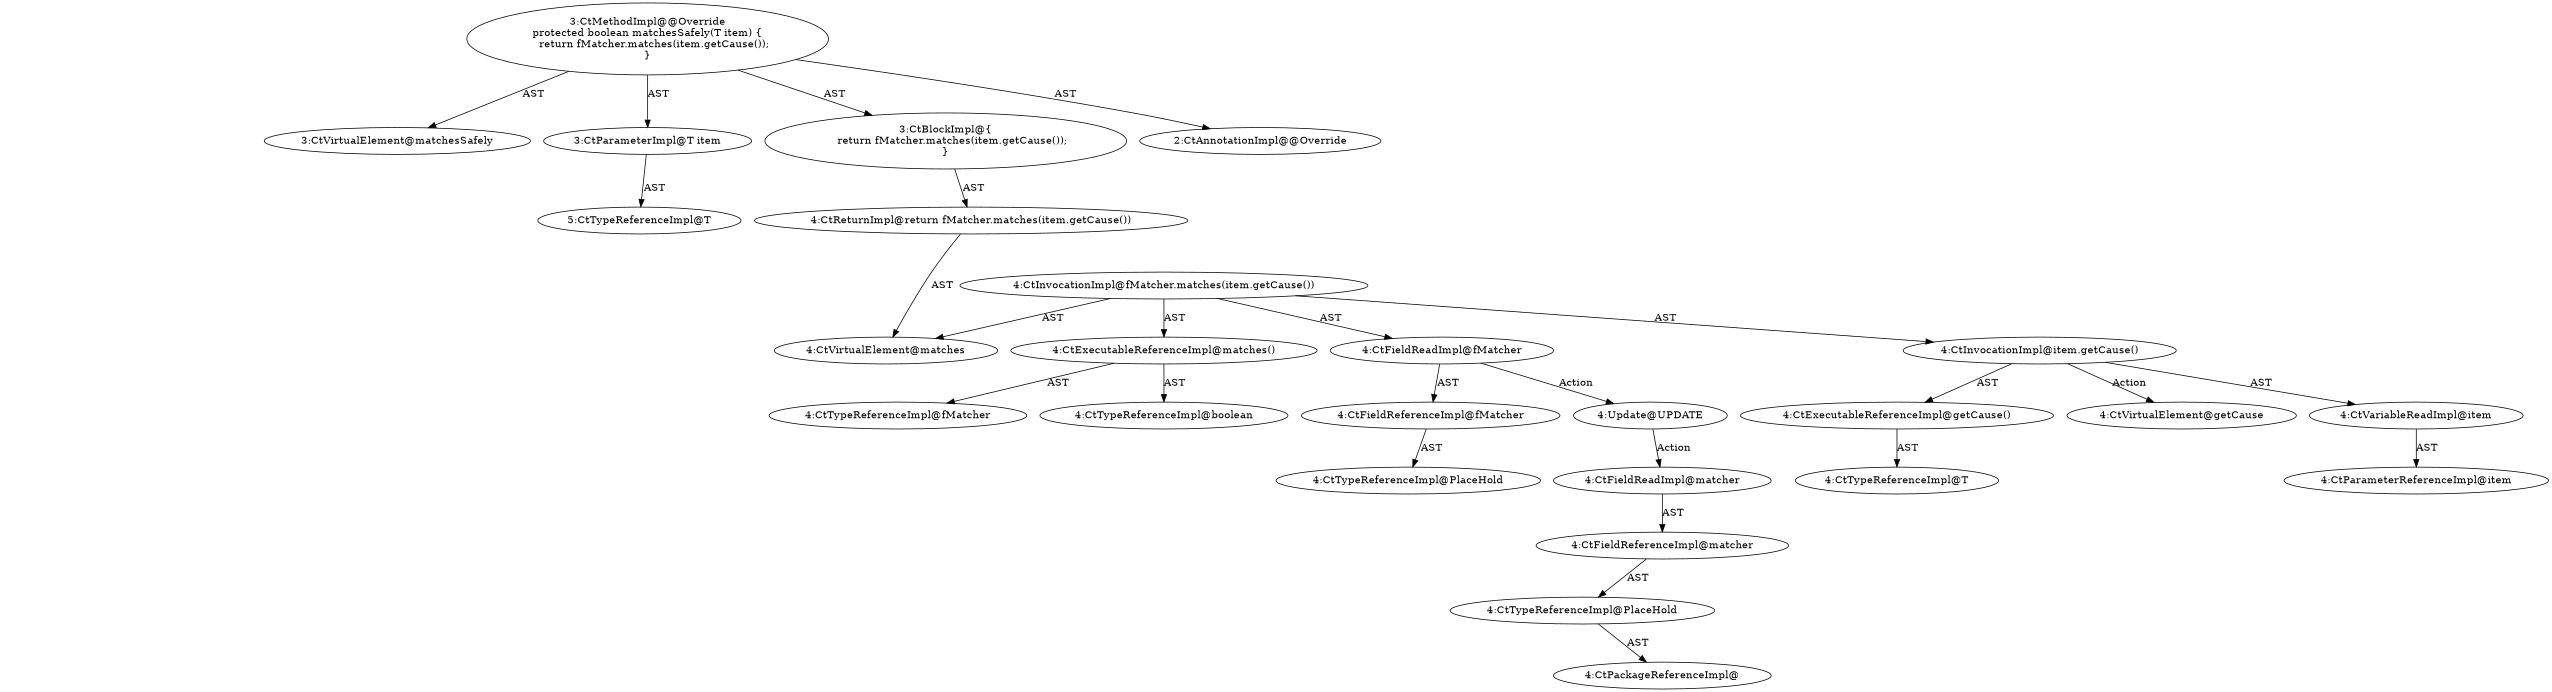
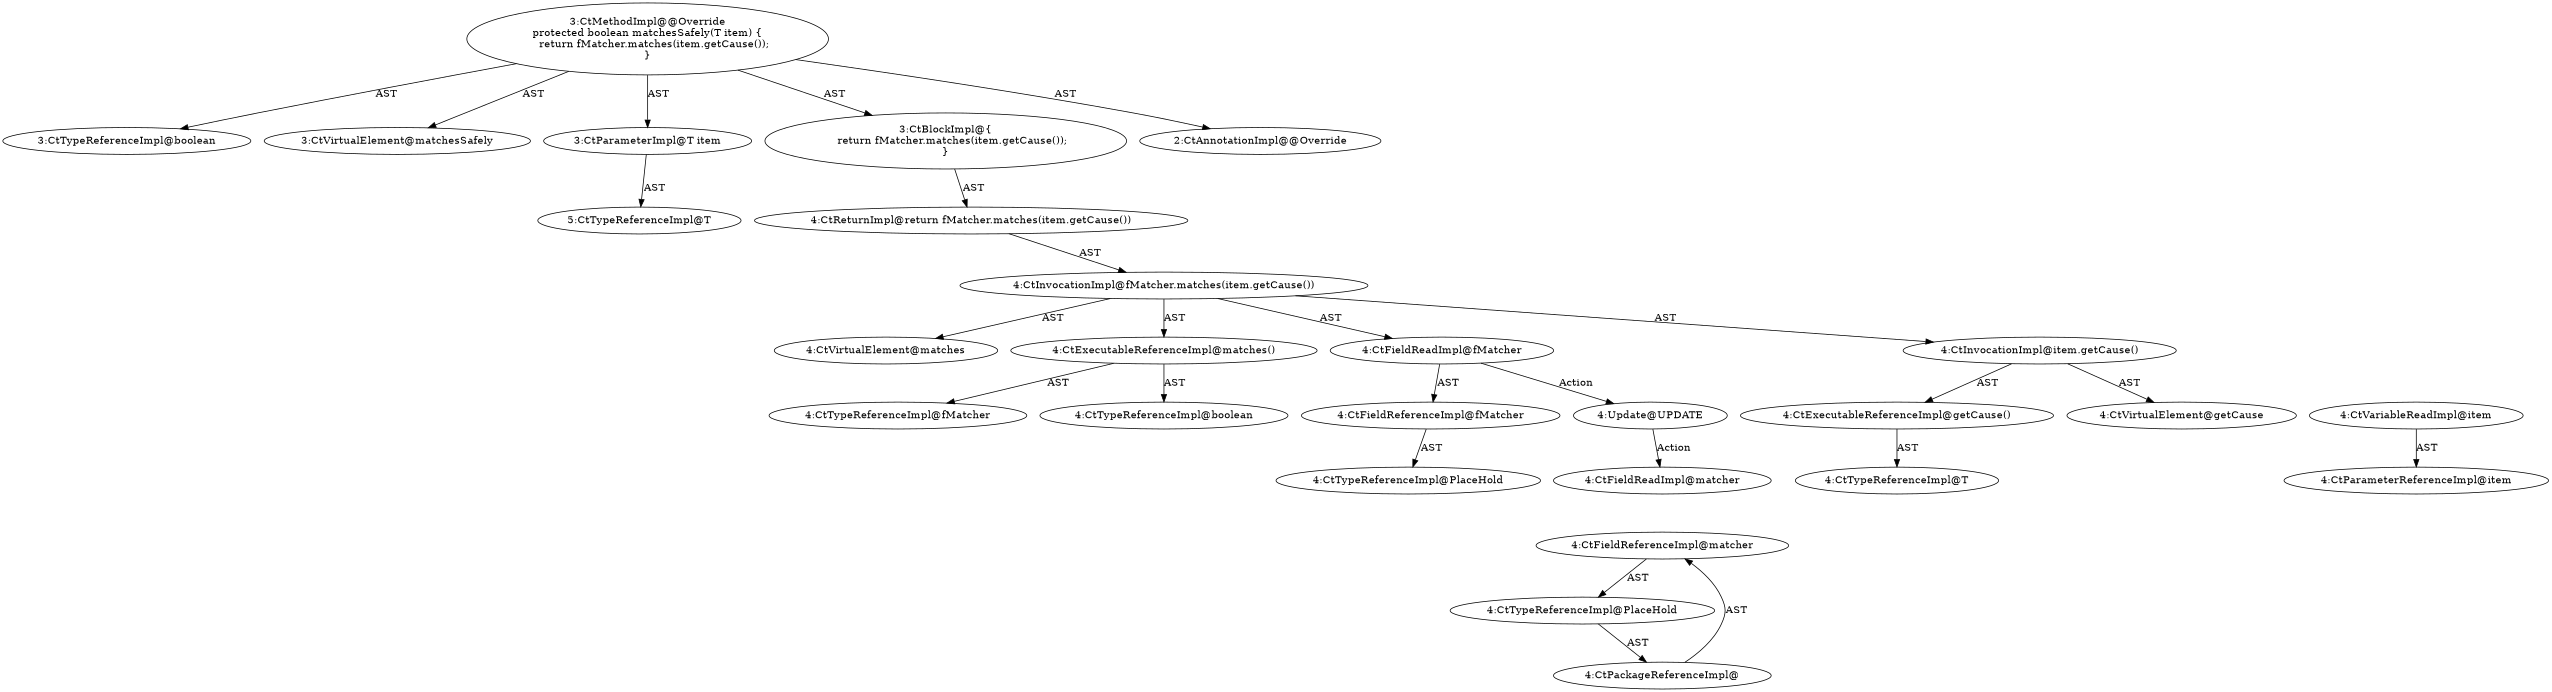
node "3:CtTypeReferenceImpl@boolean": added
edge "4:CtReturnImpl@return fMatcher.matches(item.getCause())" -> "4:CtVirtualElement@matches": now "4:CtReturnImpl@return fMatcher.matches(item.getCause())" -> "4:CtInvocationImpl@fMatcher.matches(item.getCause())"
edge "4:CtInvocationImpl@item.getCause()" -> "4:CtVirtualElement@getCause": label "Action" -> "AST"
edge "4:CtInvocationImpl@item.getCause()" -> "4:CtVariableReadImpl@item": removed, label "AST"
edge "4:CtFieldReadImpl@matcher" -> "4:CtFieldReferenceImpl@matcher": now "4:CtPackageReferenceImpl@" -> "4:CtFieldReferenceImpl@matcher"
